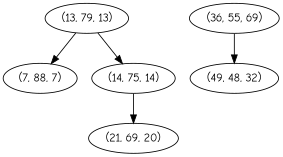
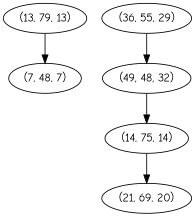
node "(36, 55, 69)": label "(36, 55, 69)" -> "(36, 55, 29)"
edge "(13, 79, 13)" -> "(14, 75, 14)": now "(49, 48, 32)" -> "(14, 75, 14)"
node "(7, 88, 7)": label "(7, 88, 7)" -> "(7, 48, 7)"
